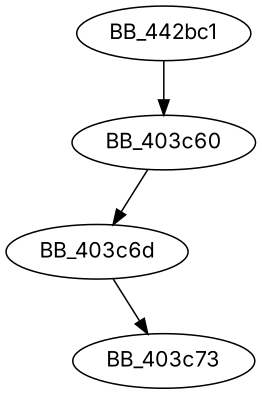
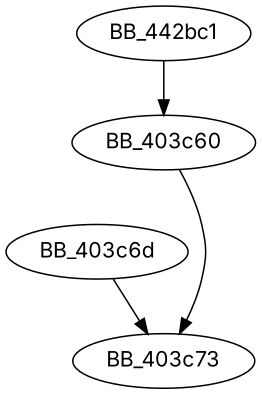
edge "BB_403c60" -> "BB_403c6d": now "BB_403c60" -> "BB_403c73"
